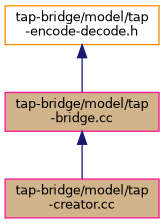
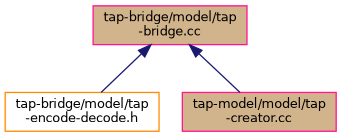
edge "tap-bridge/model/tap -bridge.cc" -> "tap-bridge/model/tap -encode-decode.h": reversed
node "tap-bridge/model/tap -creator.cc": label "tap-bridge/model/tap -creator.cc" -> "tap-model/model/tap -creator.cc"
